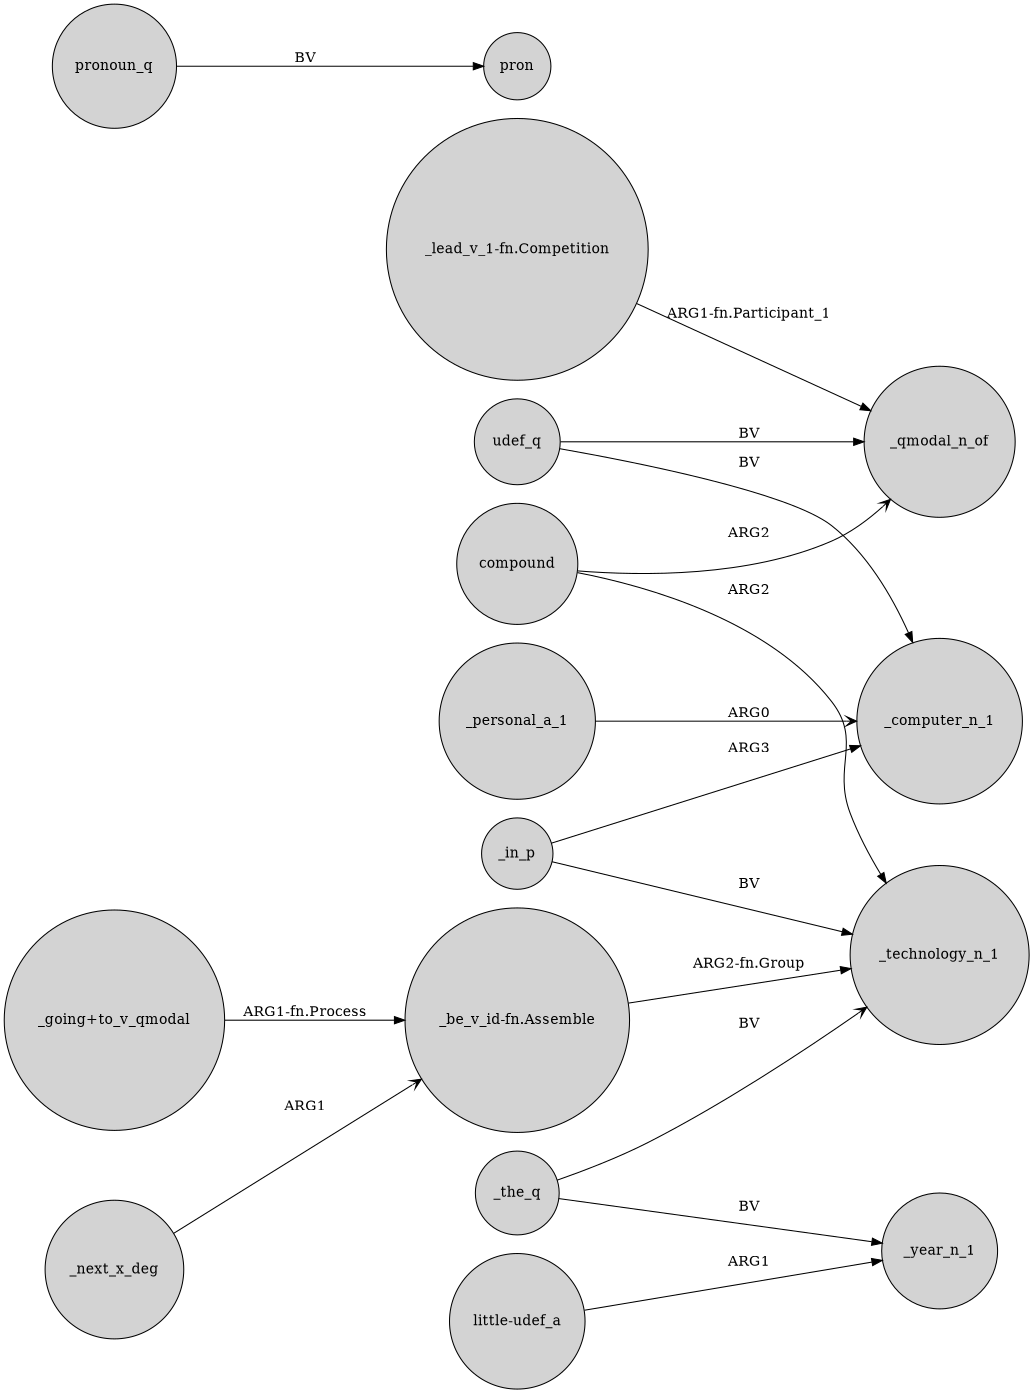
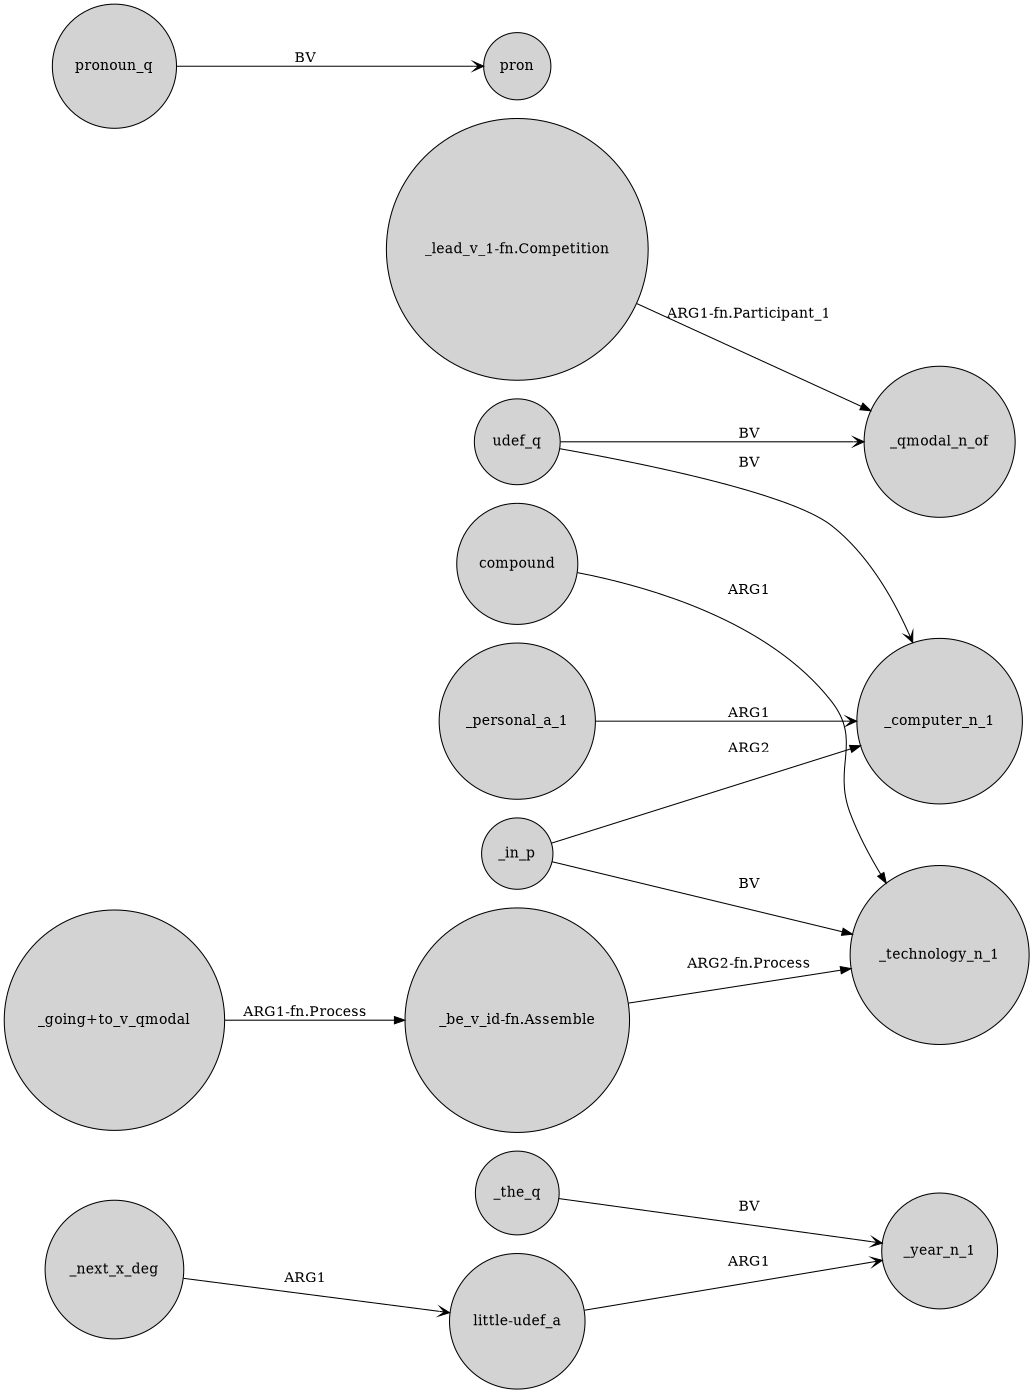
edge "pronoun_q" -> "pron": arrowhead normal -> vee
edge "udef_q" -> "_qmodal_n_of": arrowhead normal -> vee
edge "udef_q" -> "_computer_n_1": arrowhead normal -> vee
edge "compound" -> "_qmodal_n_of": removed, label "ARG2"
edge "compound" -> "_technology_n_1": label "ARG2" -> "ARG1"
edge "_personal_a_1" -> "_computer_n_1": label "ARG0" -> "ARG1"
edge "_in_p" -> "_computer_n_1": label "ARG3" -> "ARG2"
edge "_be_v_id-fn.Assemble" -> "_technology_n_1": label "ARG2-fn.Group" -> "ARG2-fn.Process"
edge "_the_q" -> "_technology_n_1": removed, label "BV"
edge "_next_x_deg" -> "_be_v_id-fn.Assemble": now "_next_x_deg" -> "little-udef_a"
edge "_the_q" -> "_year_n_1": arrowhead normal -> vee
edge "little-udef_a" -> "_year_n_1": arrowhead normal -> vee
